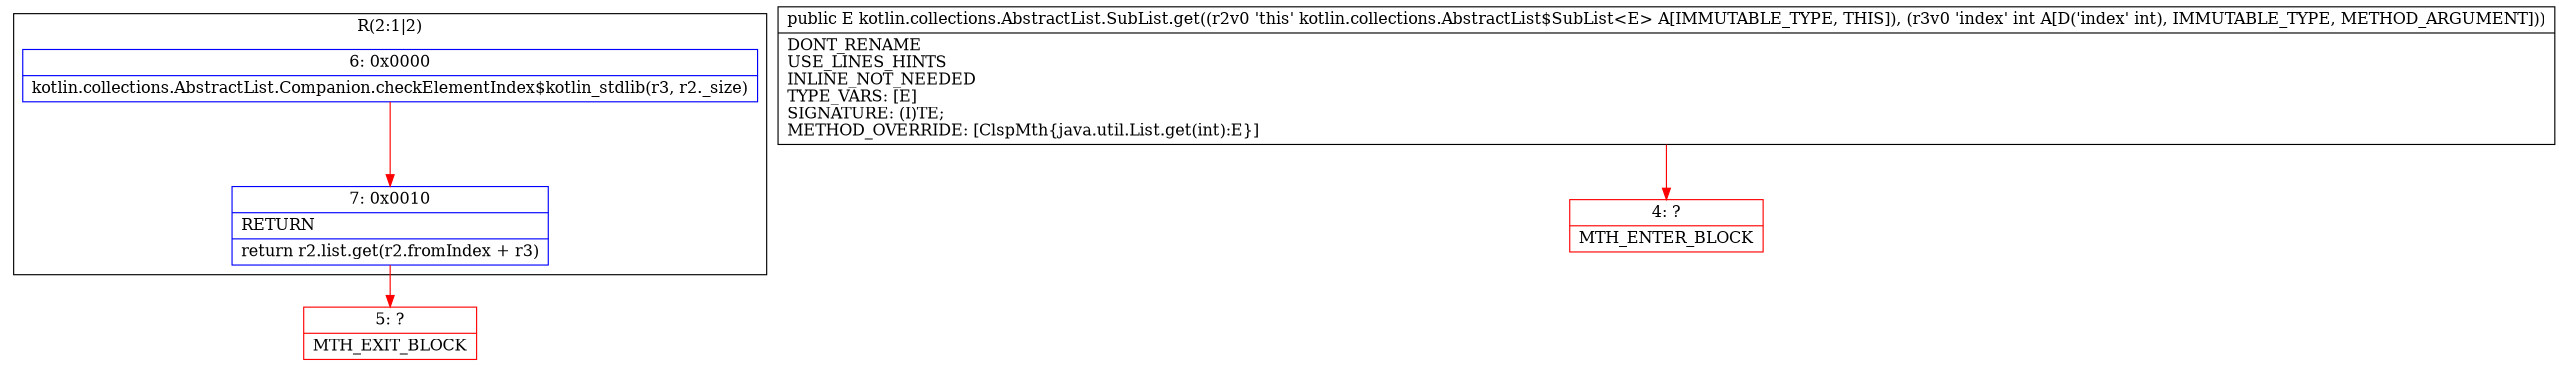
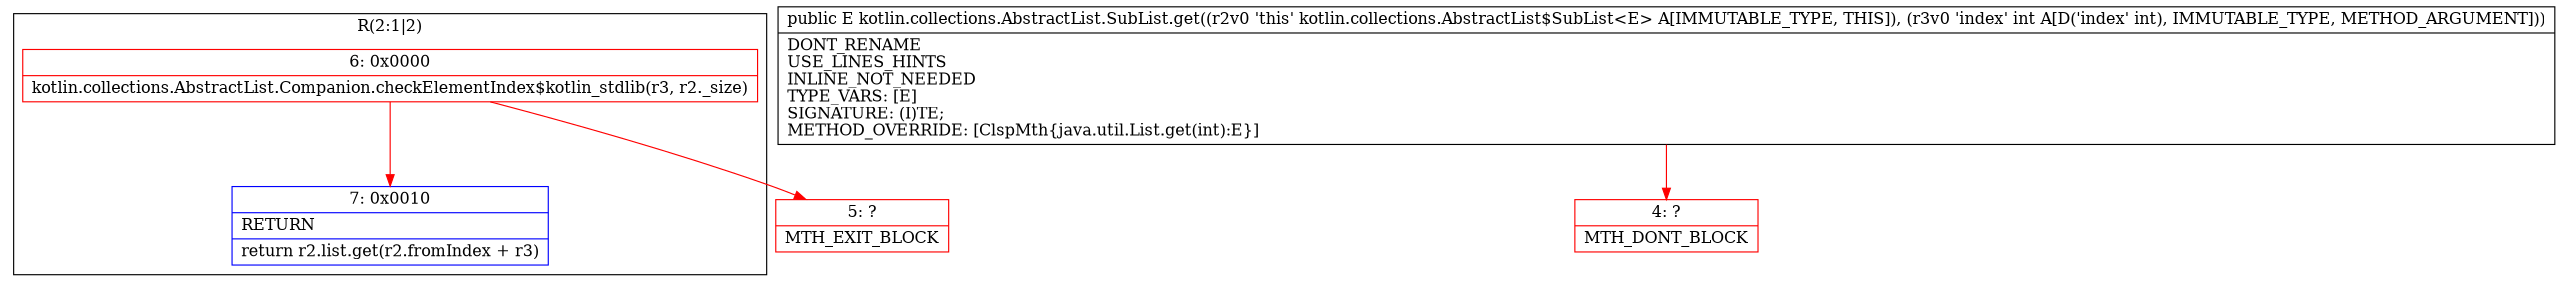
node "6: 0x0000": color blue -> red
node "4: ?": text "MTH_ENTER_BLOCK" -> "MTH_DONT_BLOCK"
edge "7: 0x0010" -> "5: ?": now "6: 0x0000" -> "5: ?"
